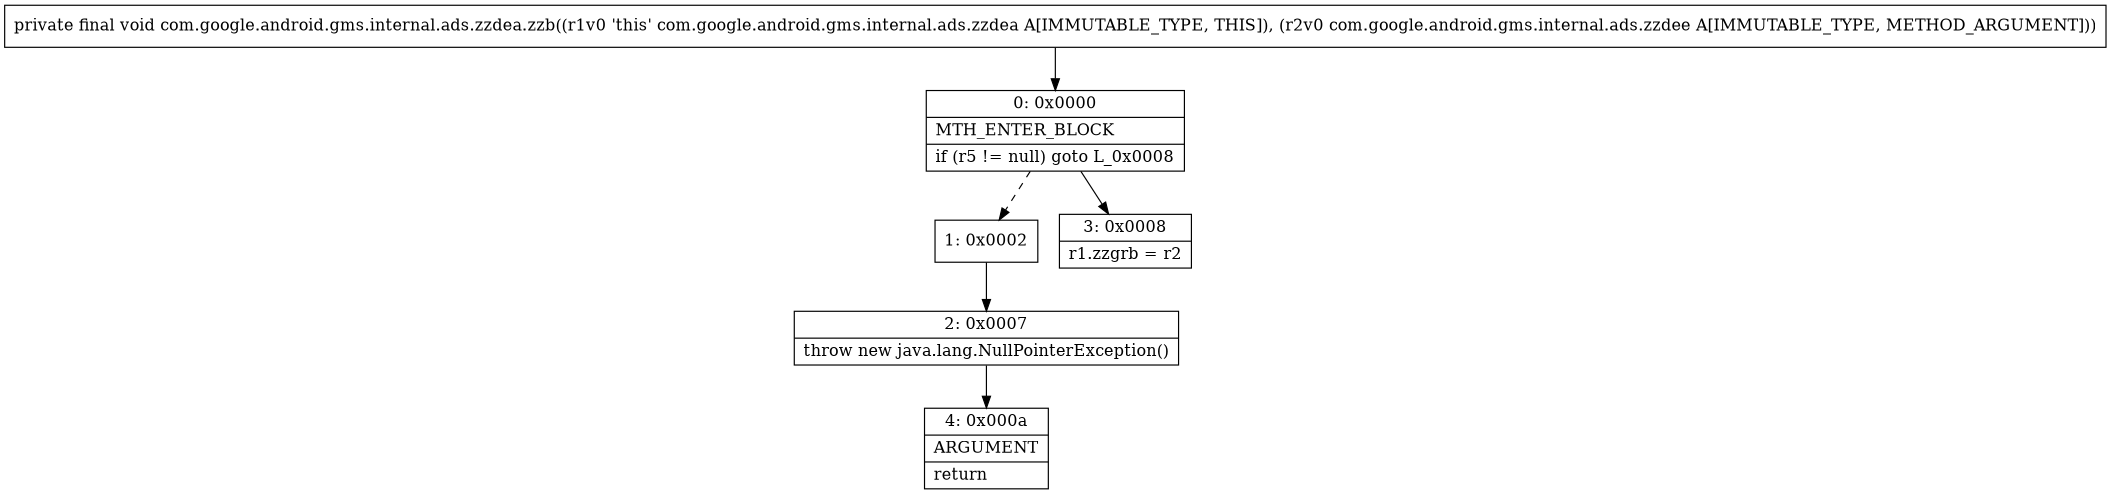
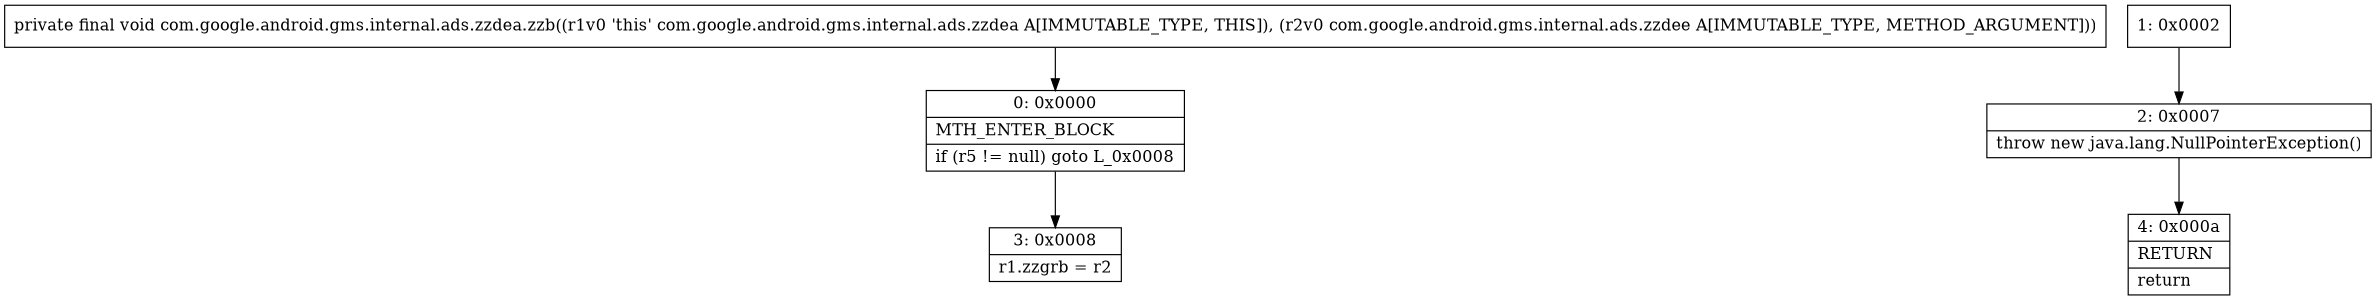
edge "0: 0x0000" -> "1: 0x0002": removed
node "4: 0x000a": text "ARGUMENT" -> "RETURN"
